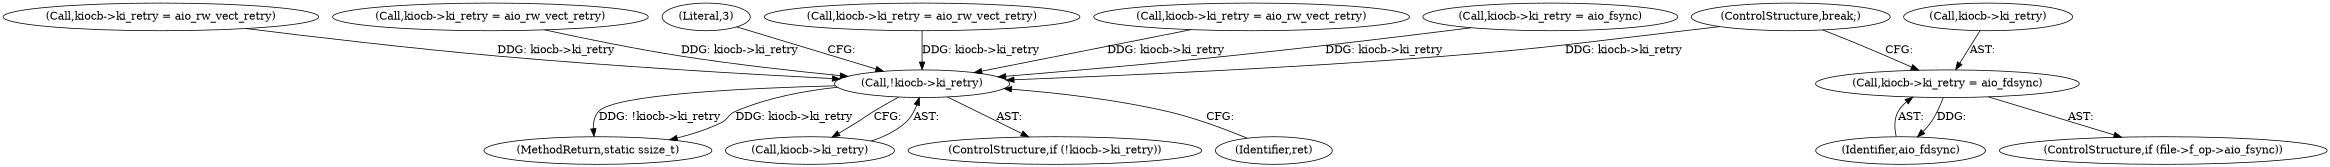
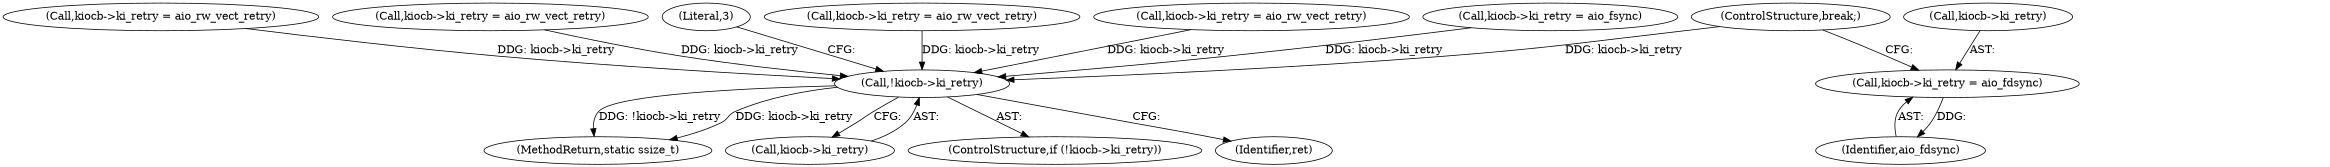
edge "(Identifier,ret)" -> "(Call,!kiocb->ki_retry)": reversed
node "(ControlStructure,if (file->f_op->aio_fsync))": removed
